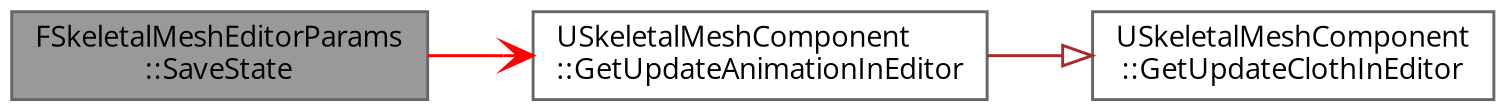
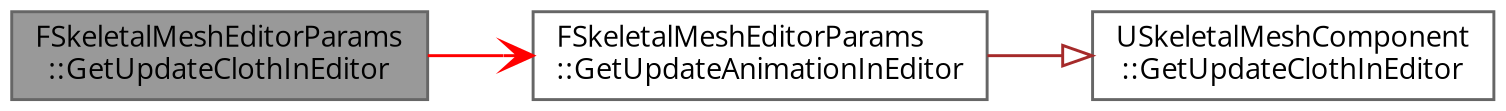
node "FSkeletalMeshEditorParams ::SaveState": label "FSkeletalMeshEditorParams ::SaveState" -> "FSkeletalMeshEditorParams ::GetUpdateClothInEditor"
node "USkeletalMeshComponent ::GetUpdateAnimationInEditor": label "USkeletalMeshComponent ::GetUpdateAnimationInEditor" -> "FSkeletalMeshEditorParams ::GetUpdateAnimationInEditor"
